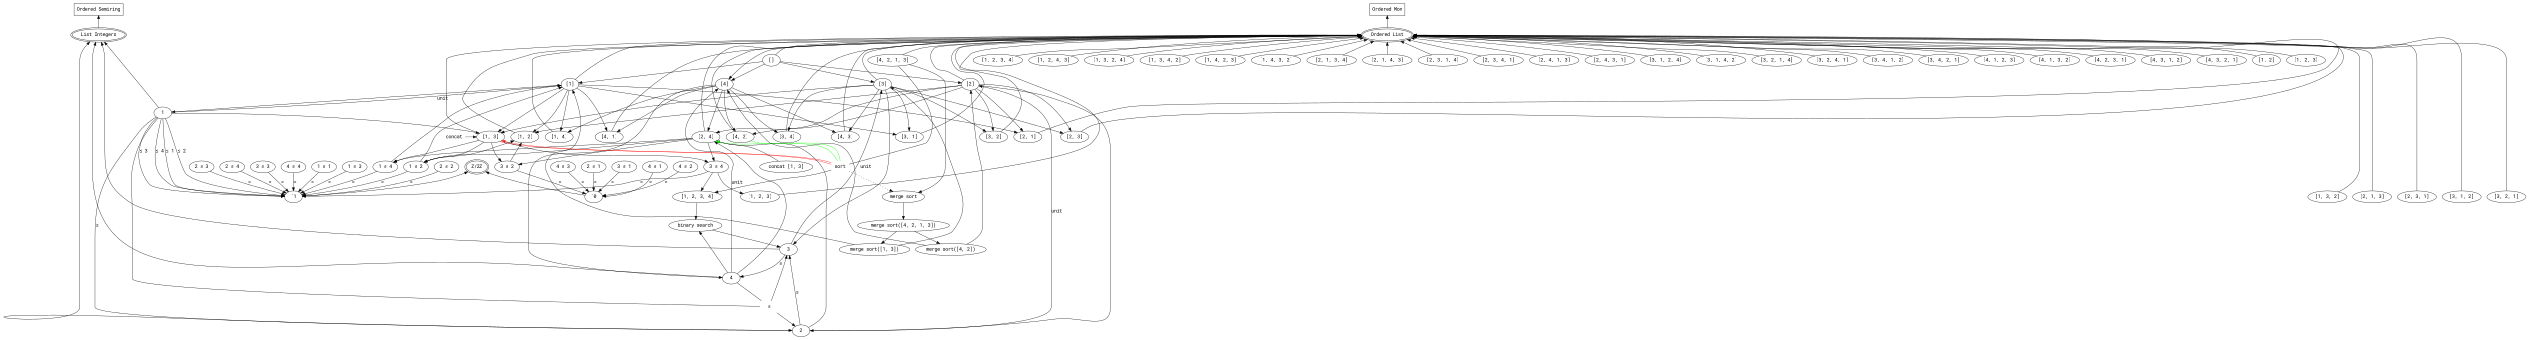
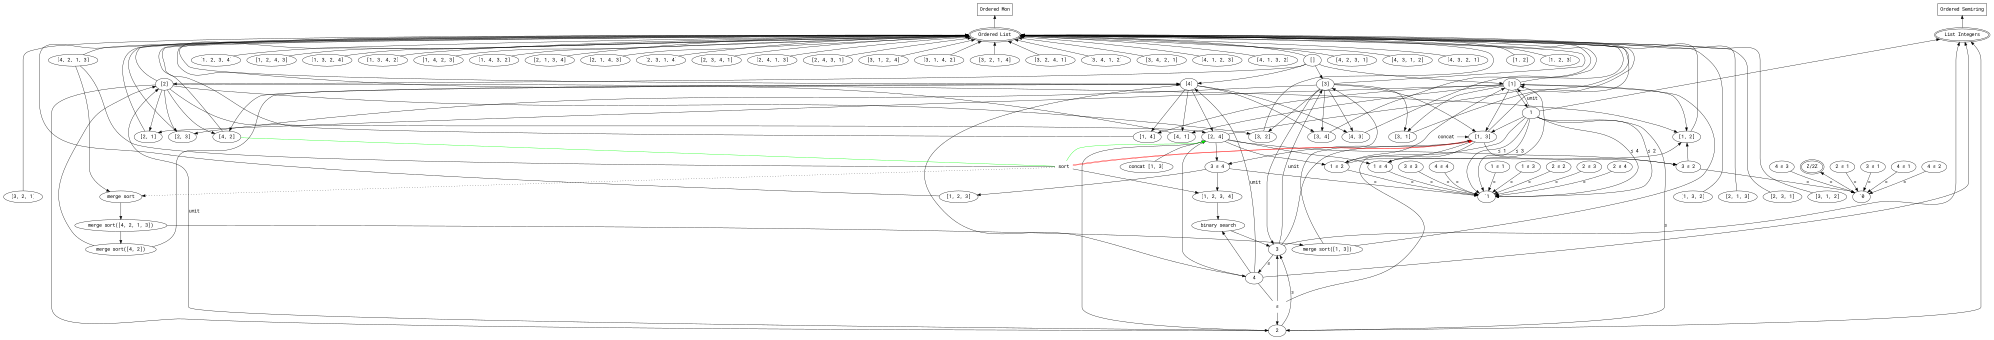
edge "3" -> "[1, 3]": added
edge "`1" -> "Z/2Z": removed
